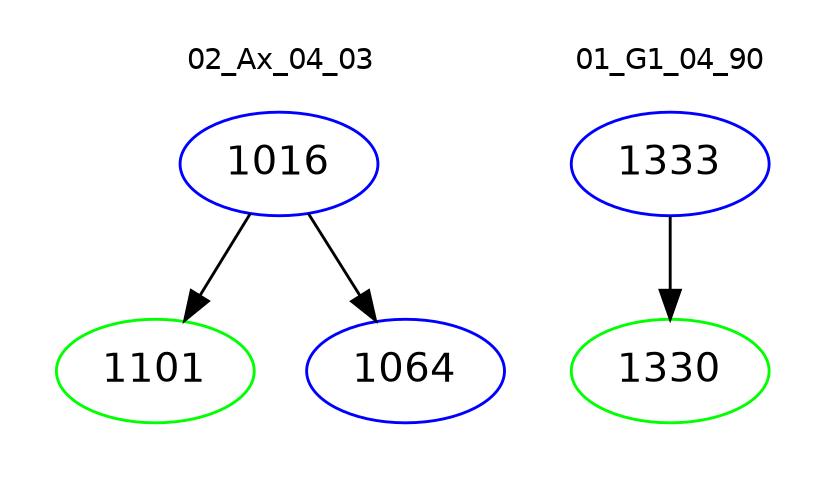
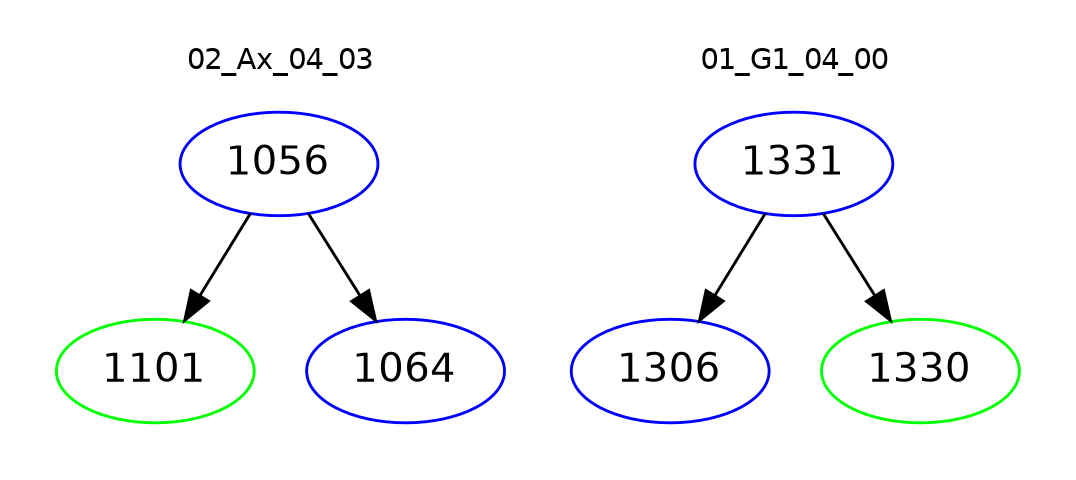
cluster "01_G1_04_90": label "01_G1_04_90" -> "01_G1_04_00"
node "1016": label "1016" -> "1056"
node "1333": label "1333" -> "1331"
node "1306": added
